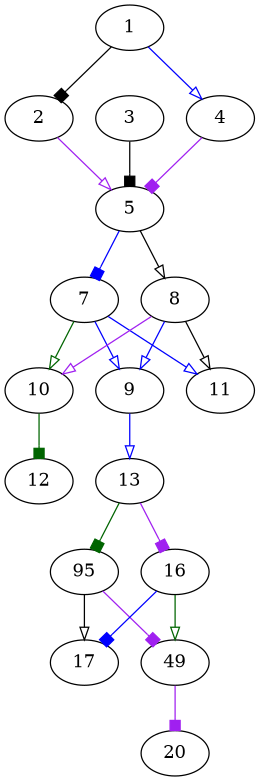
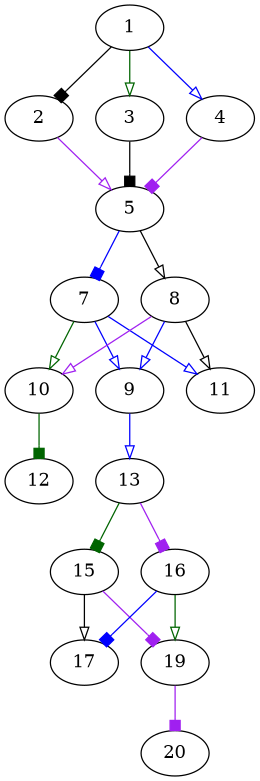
edge "1" -> "3": added
node "95": label "95" -> "15"
node "49": label "49" -> "19"
